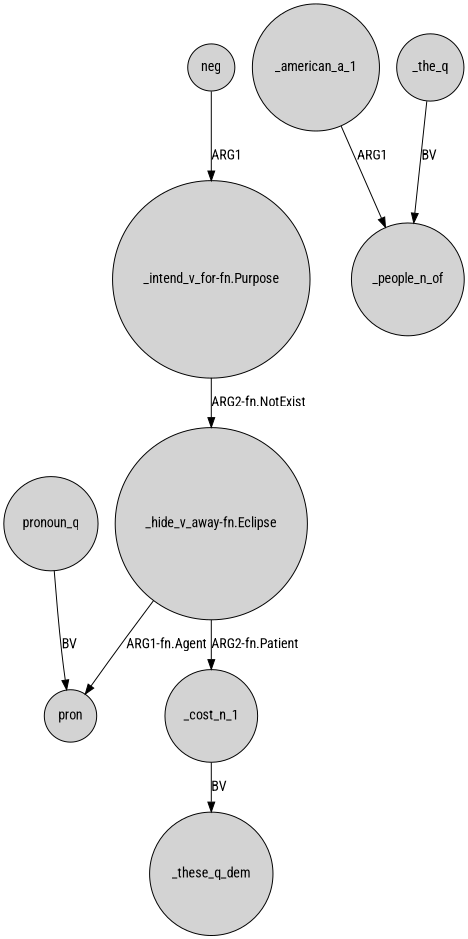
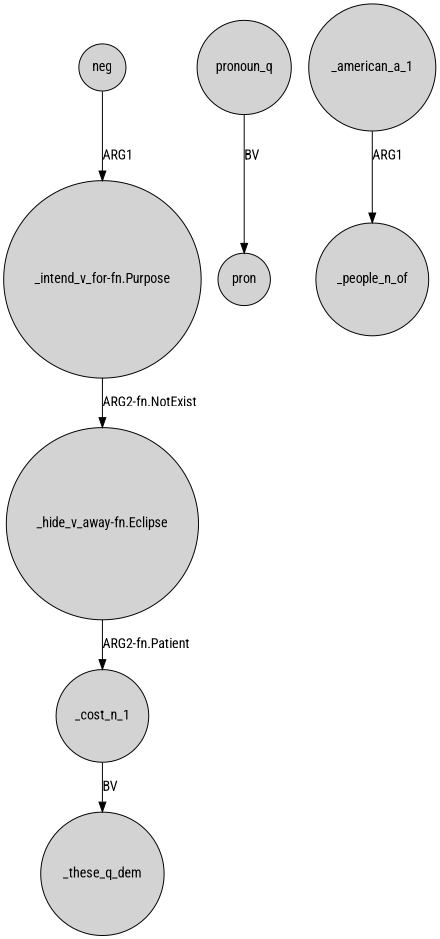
node "_the_q": removed
edge "_hide_v_away-fn.Eclipse" -> "pron": removed, label "ARG1-fn.Agent"
